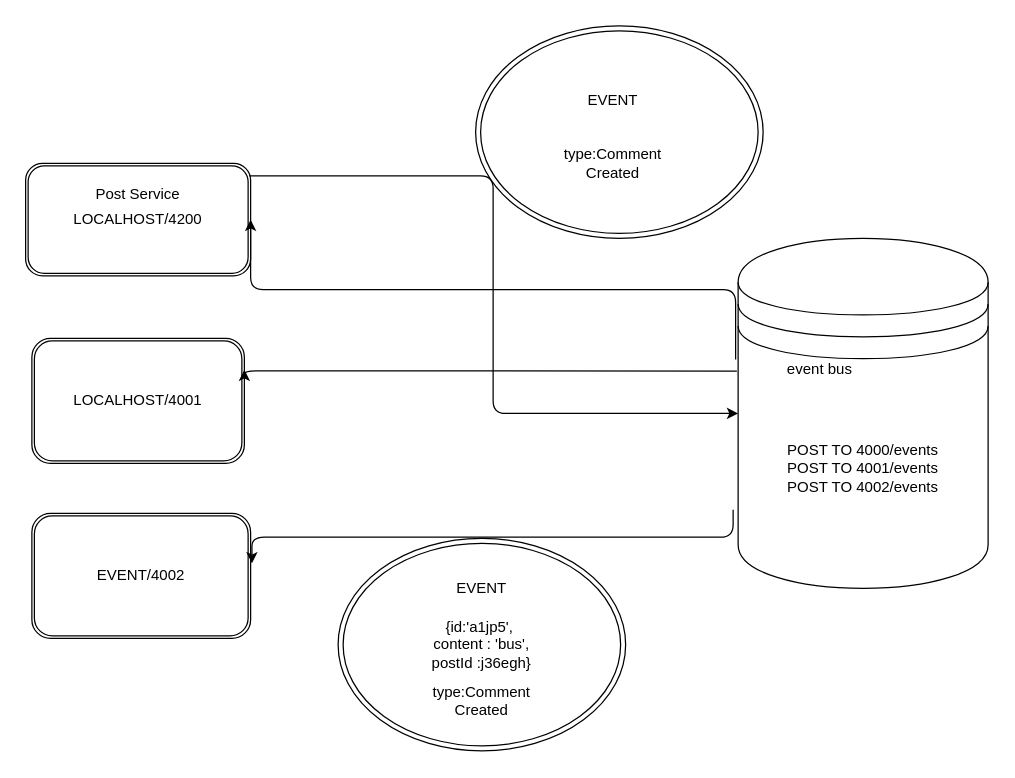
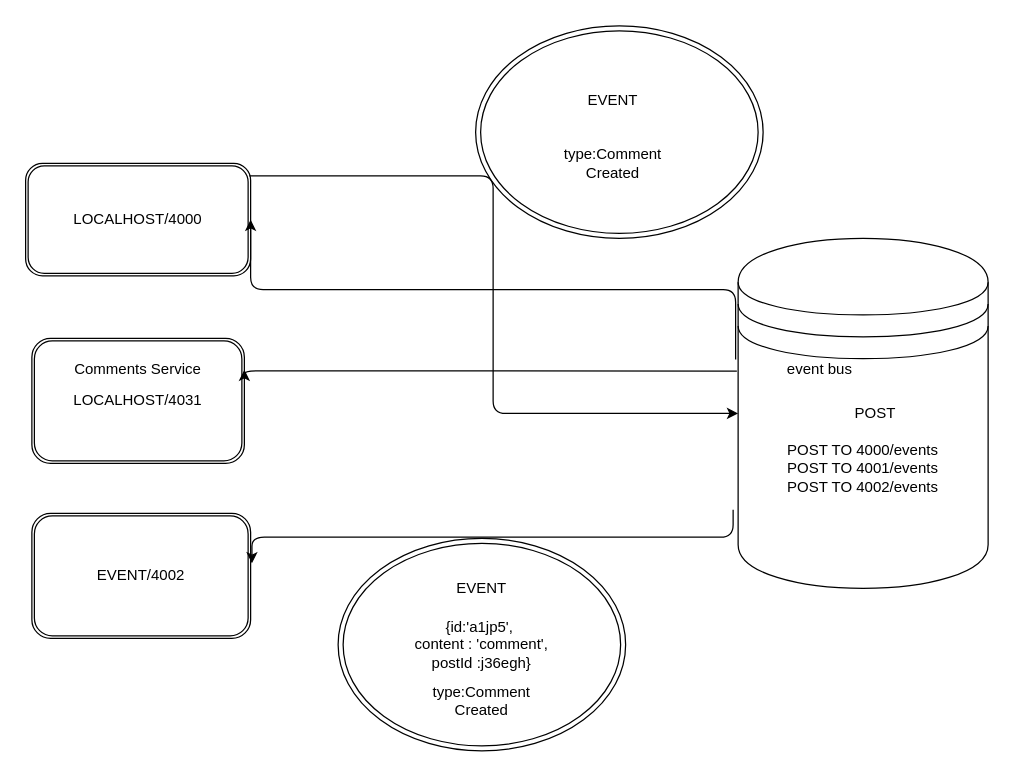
node "Post Service": removed
node "LOCALHOST/4200": label "LOCALHOST/4200" -> "LOCALHOST/4000"
node "Comments Service": added
node "LOCALHOST/4001": label "LOCALHOST/4001" -> "LOCALHOST/4031"
node "POST": added
node "{id:'a1jp5', content : 'bus', postId :j36egh}": label "{id:'a1jp5', content : 'bus', postId :j36egh}" -> "{id:'a1jp5', content : 'comment', postId :j36egh}"
